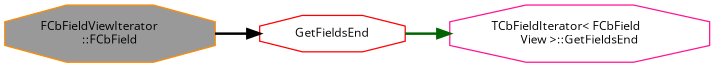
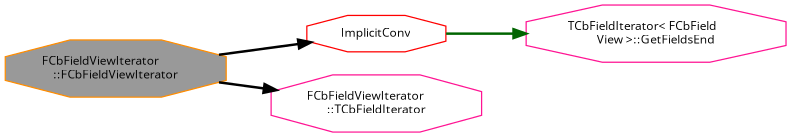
node "FCbFieldViewIterator ::FCbField": label "FCbFieldViewIterator ::FCbField" -> "FCbFieldViewIterator ::FCbFieldViewIterator"
node "GetFieldsEnd": label "GetFieldsEnd" -> "ImplicitConv"
node "FCbFieldViewIterator ::TCbFieldIterator": added
